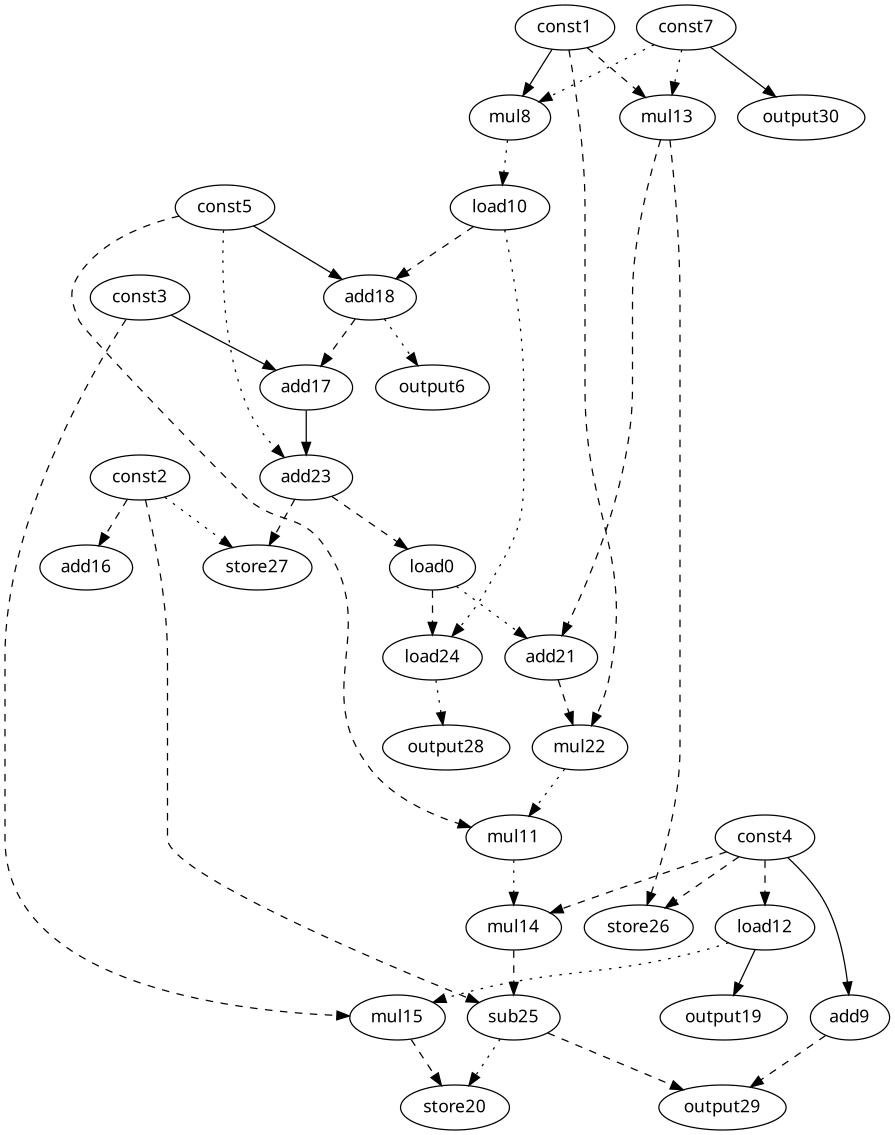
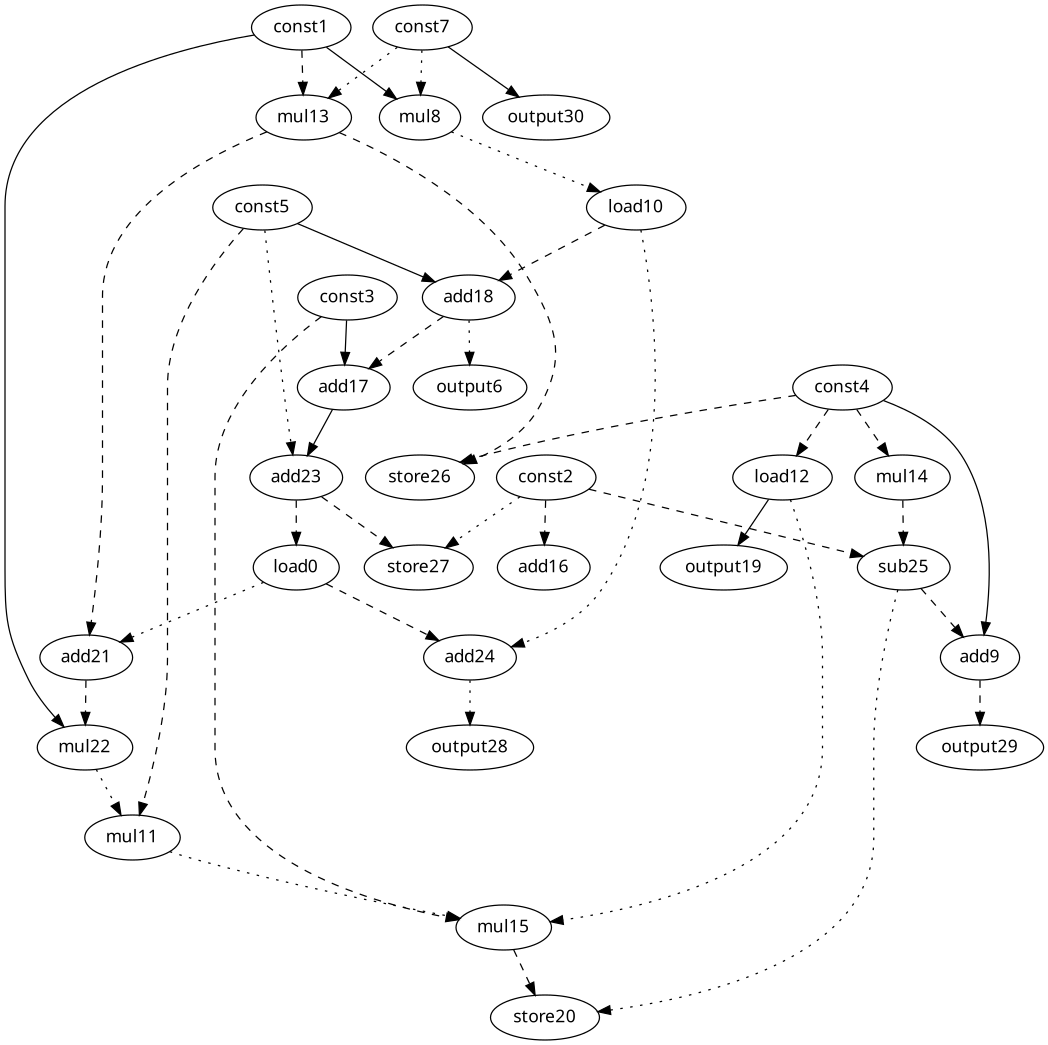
edge "const1" -> "mul22": style dashed -> solid
node "load24": label "load24" -> "add24"
edge "mul11" -> "mul14": now "mul11" -> "mul15"
edge "sub25" -> "output29": now "sub25" -> "add9"
